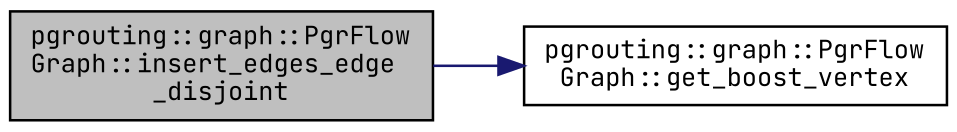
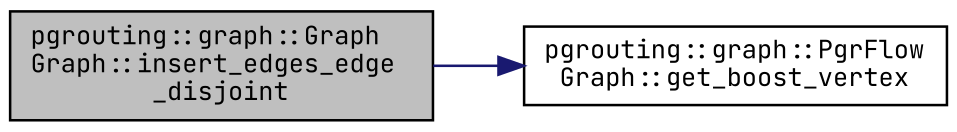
node "pgrouting::graph::PgrFlow Graph::insert_edges_edge _disjoint": label "pgrouting::graph::PgrFlow Graph::insert_edges_edge _disjoint" -> "pgrouting::graph::Graph Graph::insert_edges_edge _disjoint"
